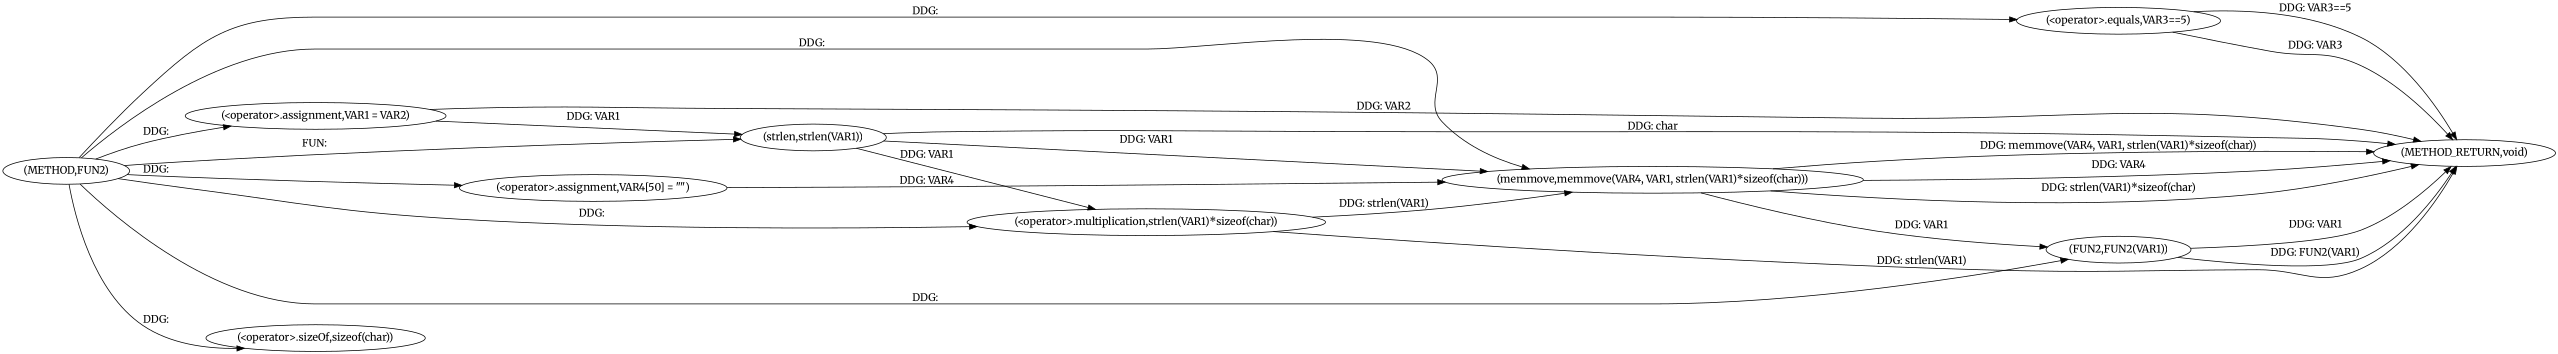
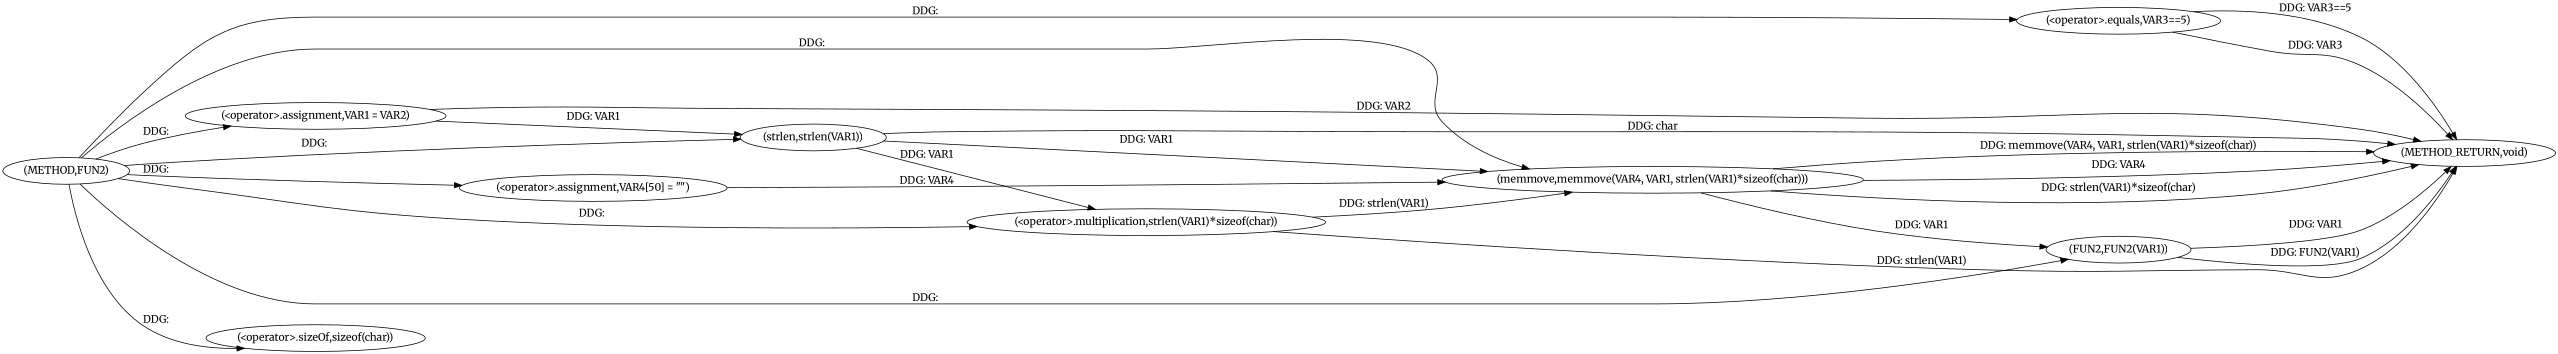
edge "(METHOD,FUN2)" -> "(strlen,strlen(VAR1))": label "FUN: " -> "DDG: "
